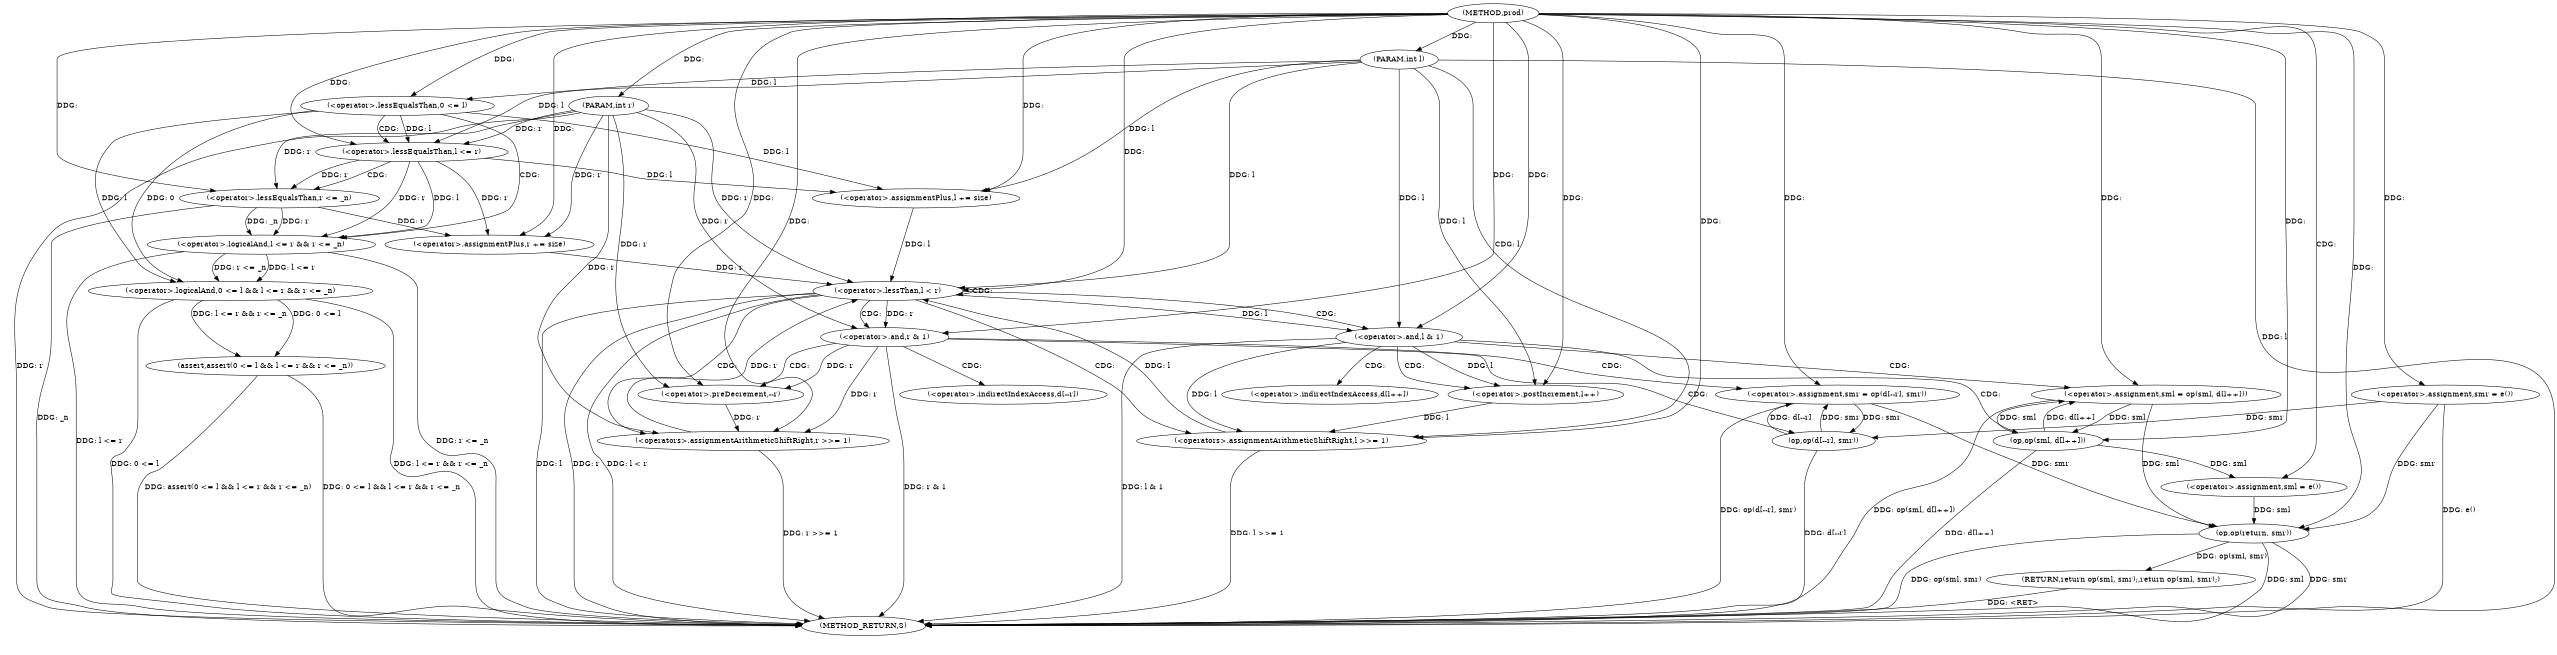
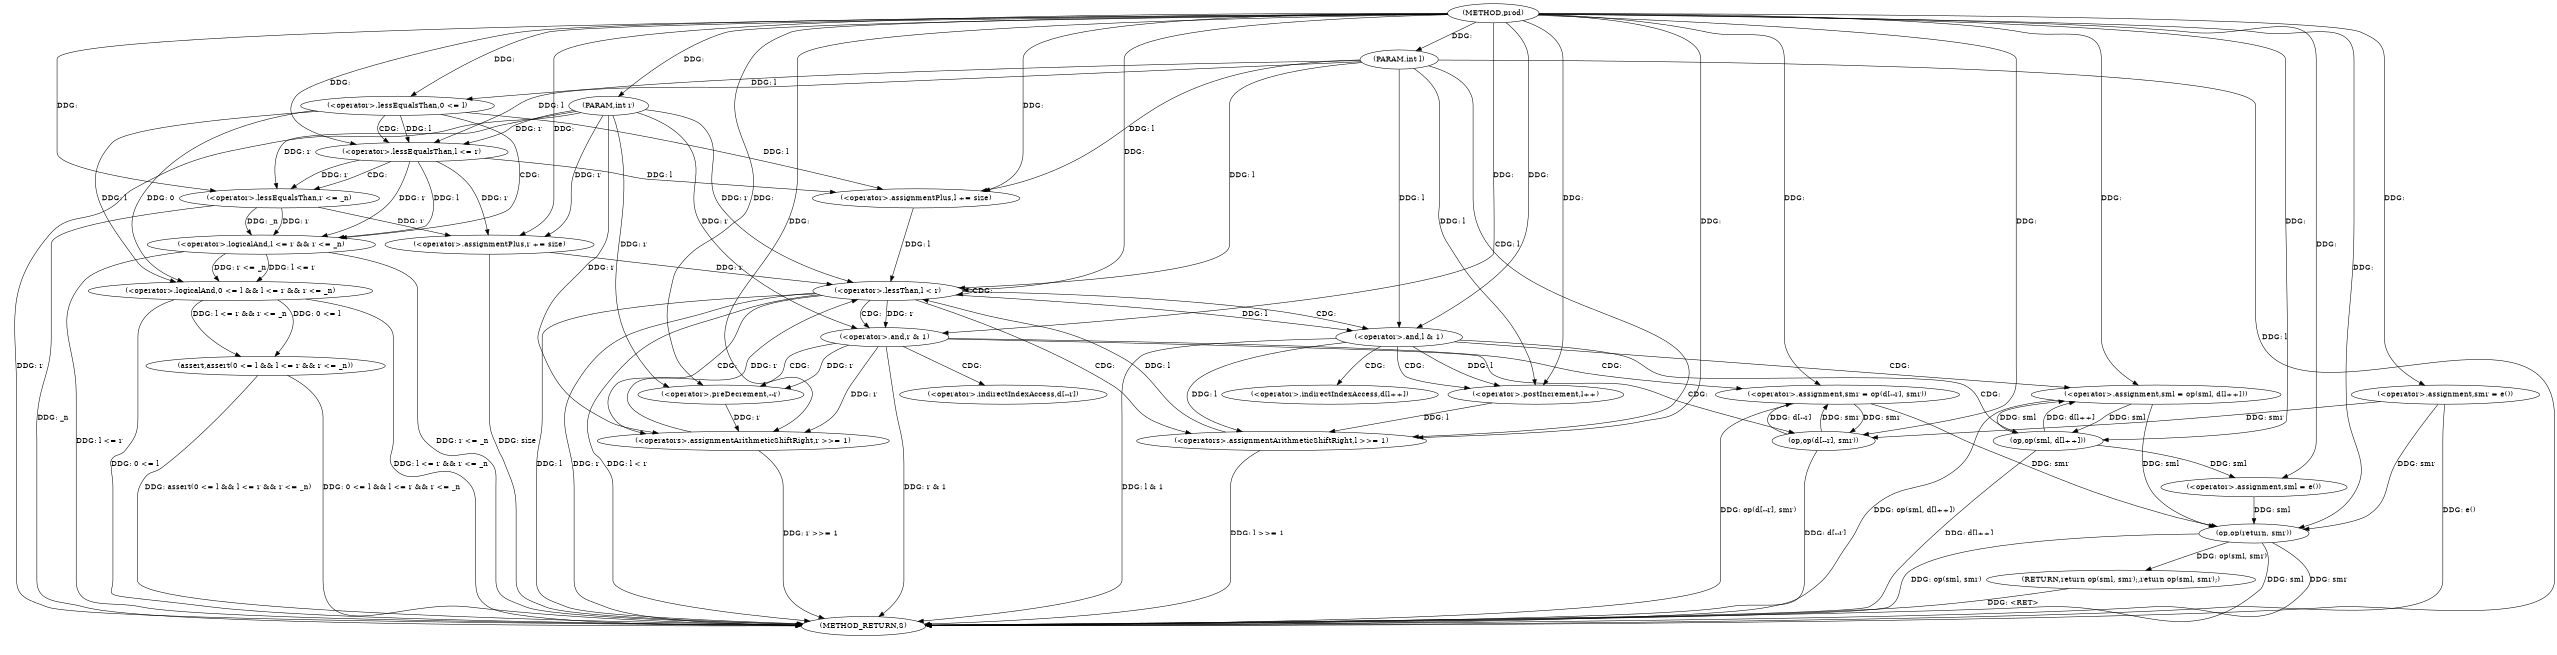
edge "(METHOD,prod)" -> "(op,op(d[--r], smr))": added, label "DDG:"
edge "(METHOD,prod)" -> "(<operator>.assignment,sml = e())": label "CDG: " -> "DDG: "
edge "(<operator>.assignmentPlus,r += size)" -> "(METHOD_RETURN,S)": added, label "DDG: size"
